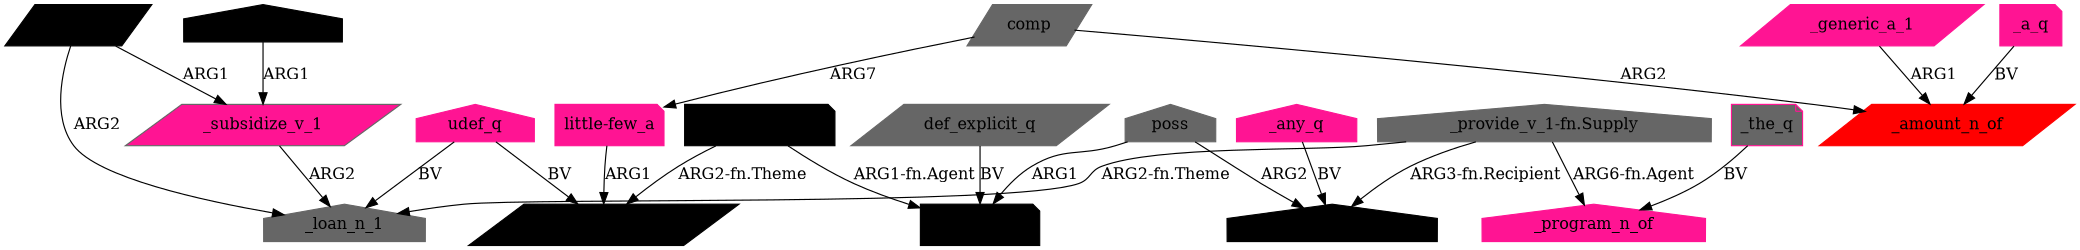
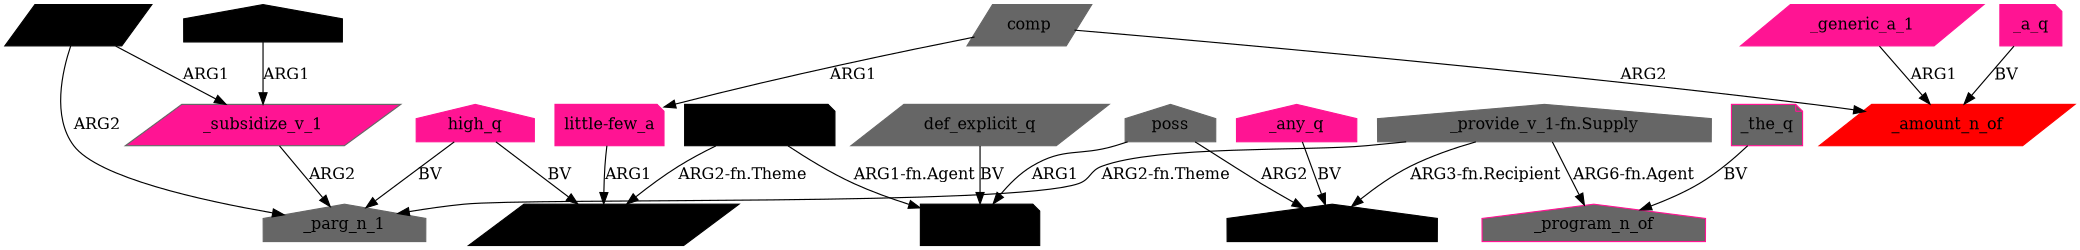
edge "comp" -> "little-few_a": label "ARG7" -> "ARG1"
node "udef_q": label "udef_q" -> "high_q"
node "_loan_n_1": label "_loan_n_1" -> "_parg_n_1"
node "_program_n_of": fillcolor deeppink -> gray40
